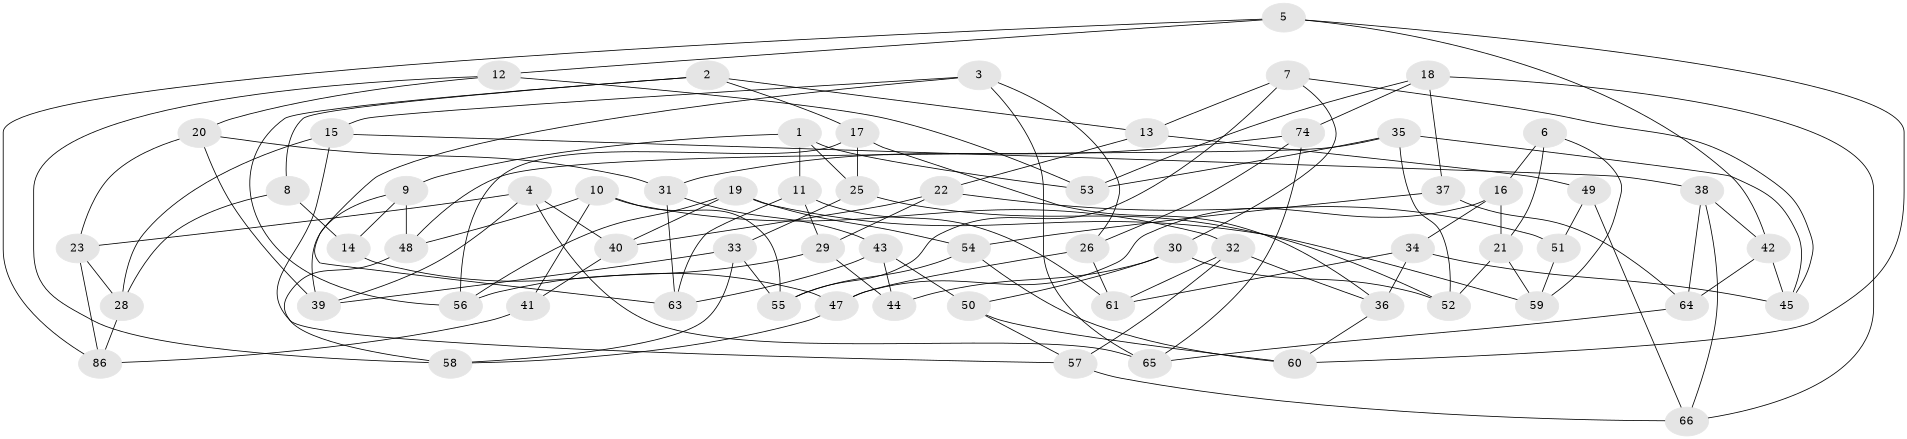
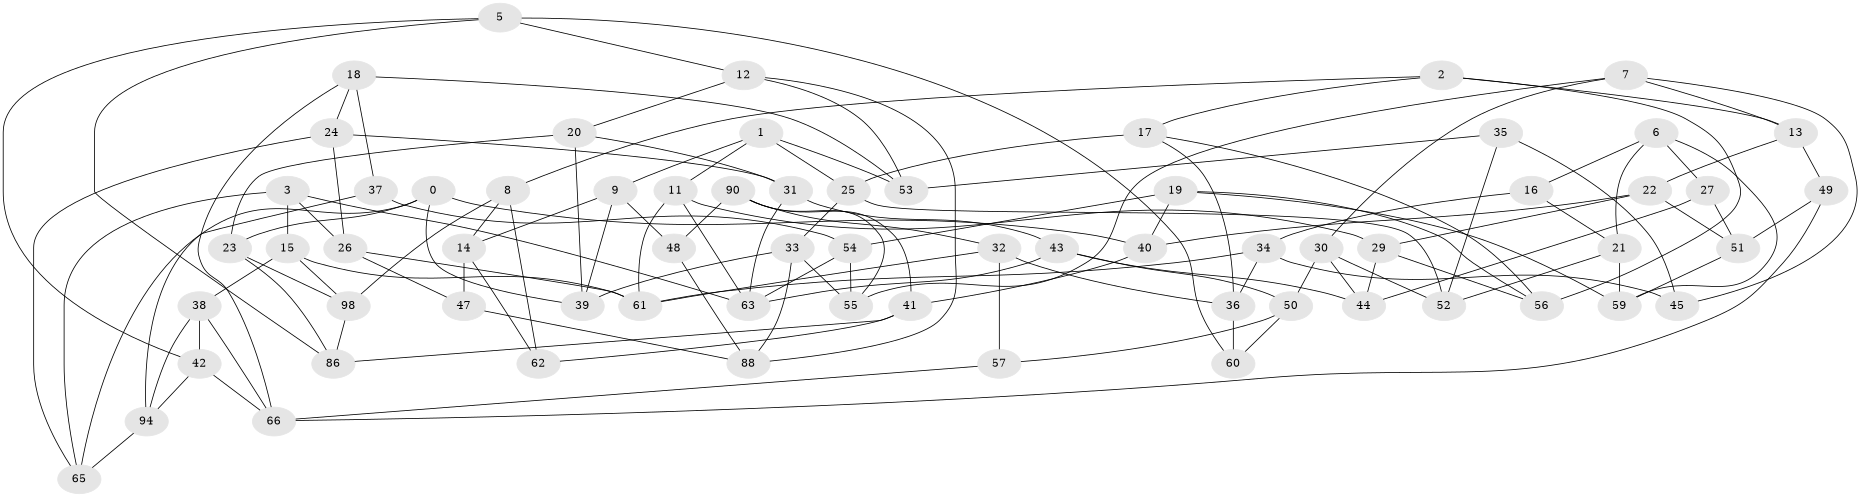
node "74": label "74" -> "24"
edge "35" -- "48": removed
node "4": label "4" -> "0"
node "10": label "10" -> "90"
node "27": added
edge "16" -- "47": removed
edge "42" -- "45": now "42" -- "66"
node "28": label "28" -> "98"
node "64": label "64" -> "94"
edge "54" -- "60": now "54" -- "63"
edge "15" -- "57": now "15" -- "61"
node "58": label "58" -> "88"
node "62": added
